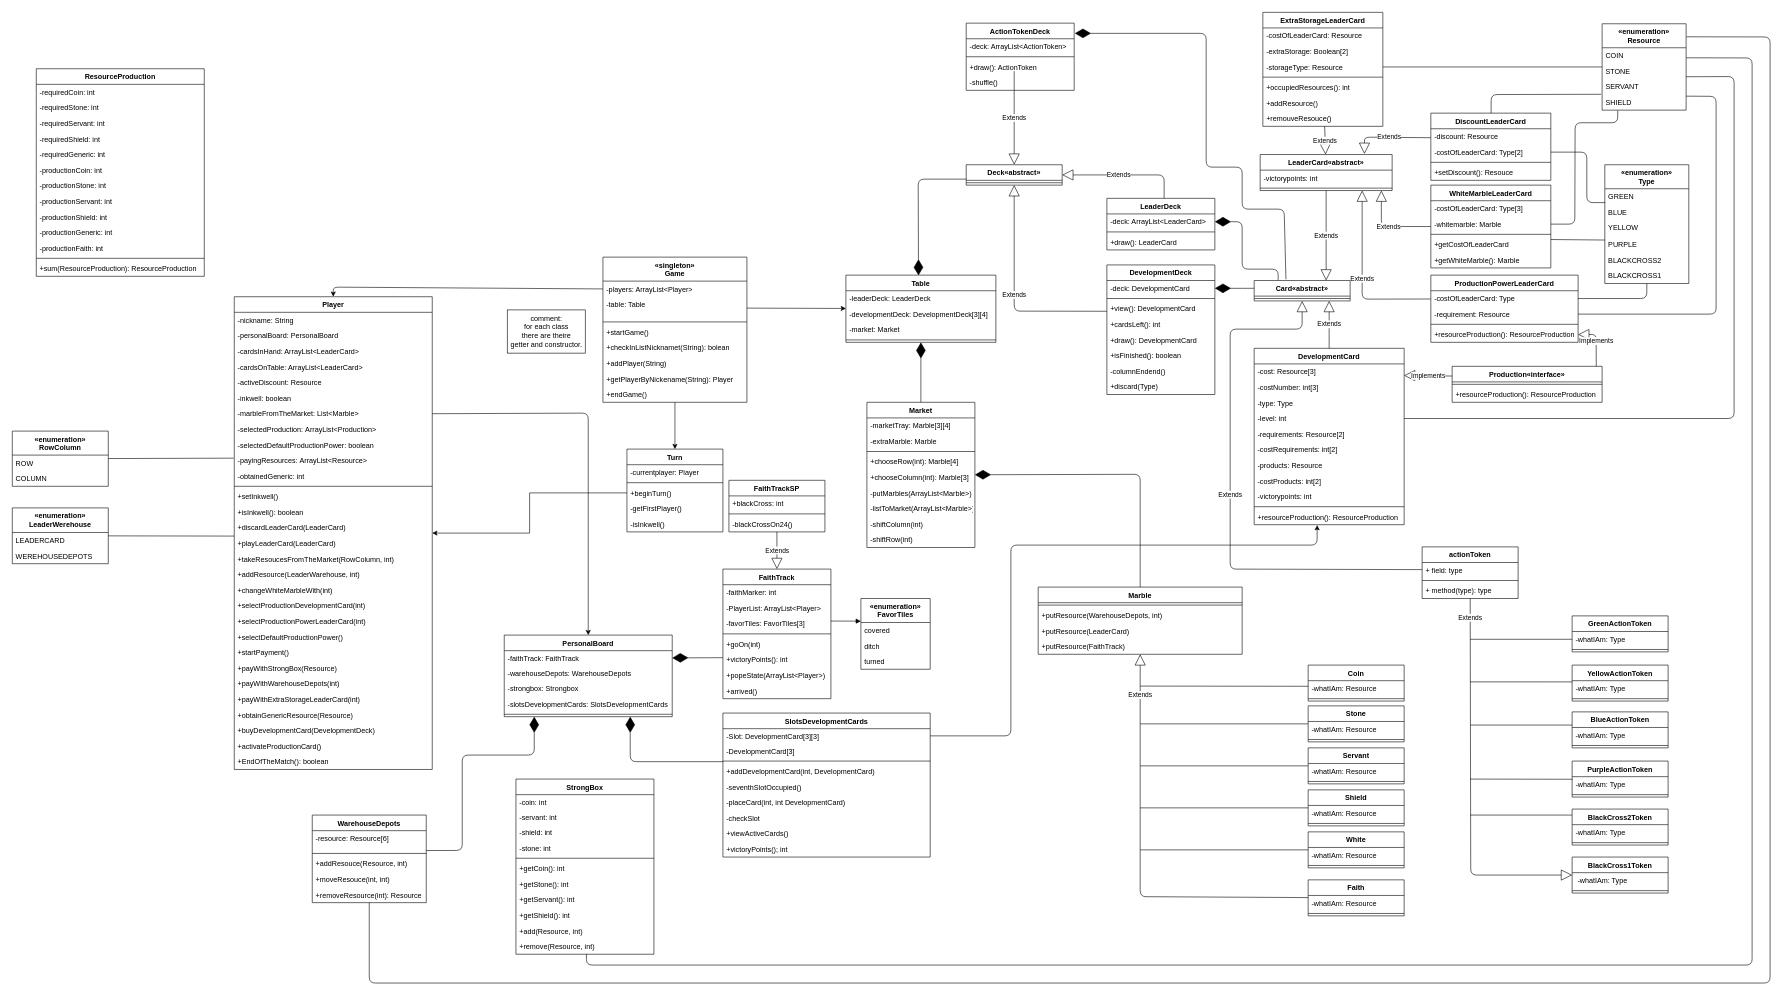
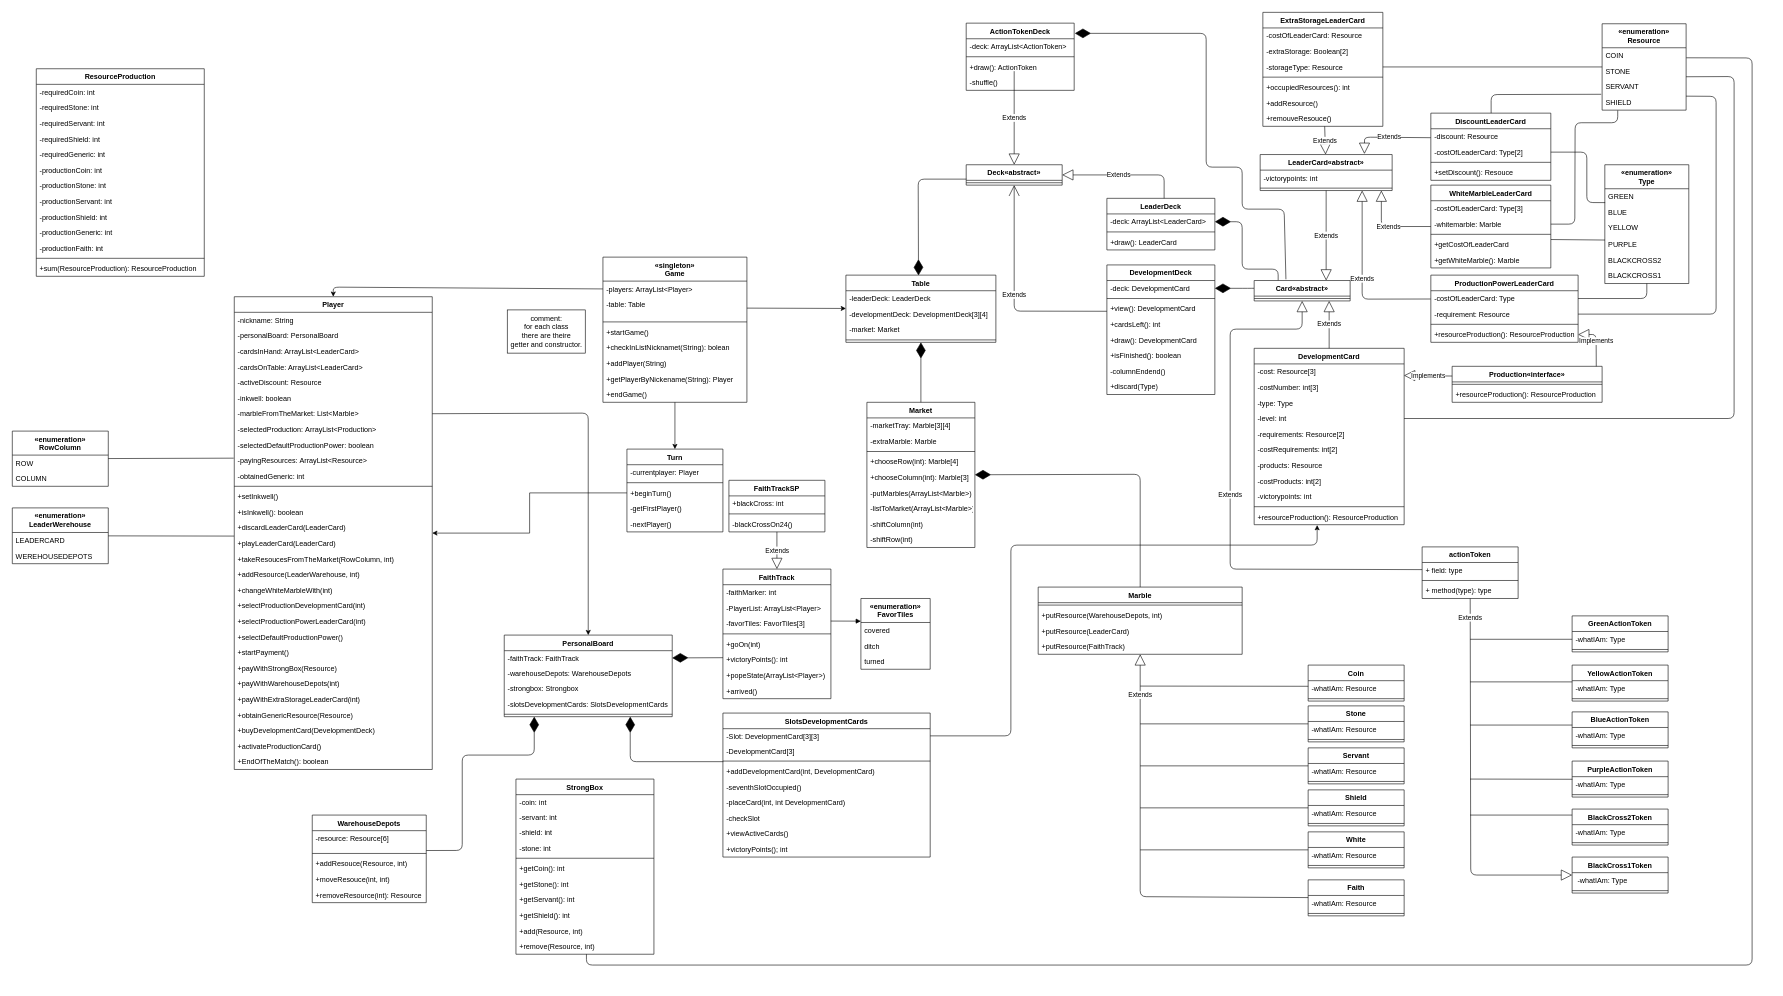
edge "+view(): DevelopmentCard" -> "Deck«abstract»": arrowhead block -> open
node "-isInkwell()": label "-isInkwell()" -> "-nextPlayer()"
edge "«enumeration» Resource" -- "WarehouseDepots": removed
